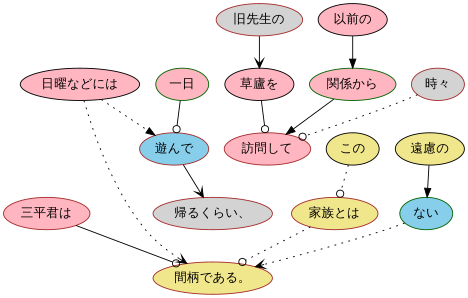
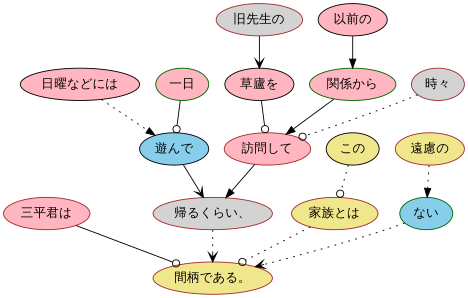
node "遊んで": color brown -> black
node "遠慮の": color black -> brown
edge "遠慮の" -> "ない": style solid -> dotted
edge "訪問して" -> "帰るくらい、": added
edge "日曜などには" -> "間柄である。": now "帰るくらい、" -> "間柄である。"
